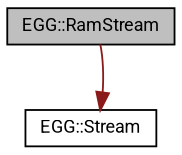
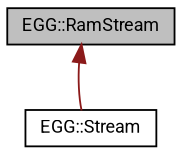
edge "EGG::RamStream" -> "EGG::Stream": reversed
